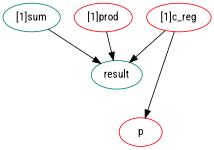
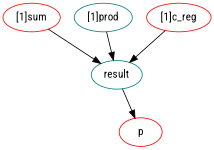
node "[1]sum": color teal -> red
node "[1]prod": color red -> teal
edge "[1]c_reg" -> "p": now "result" -> "p"
